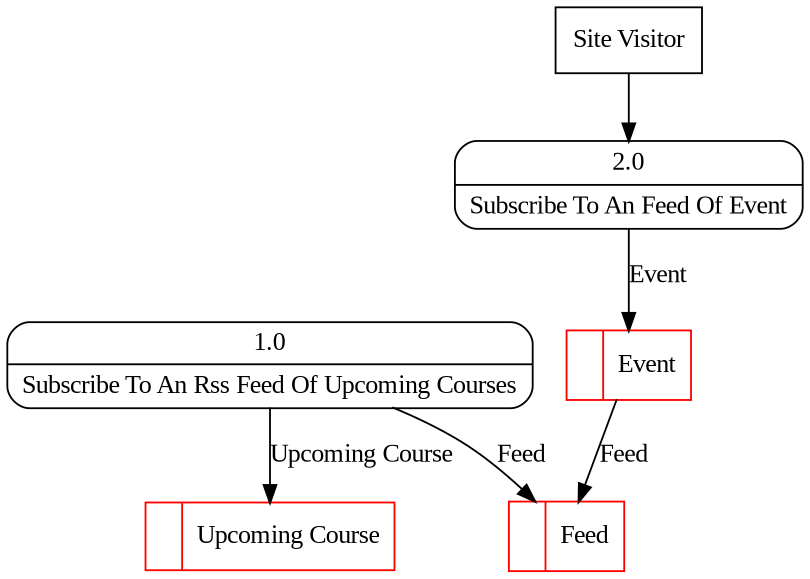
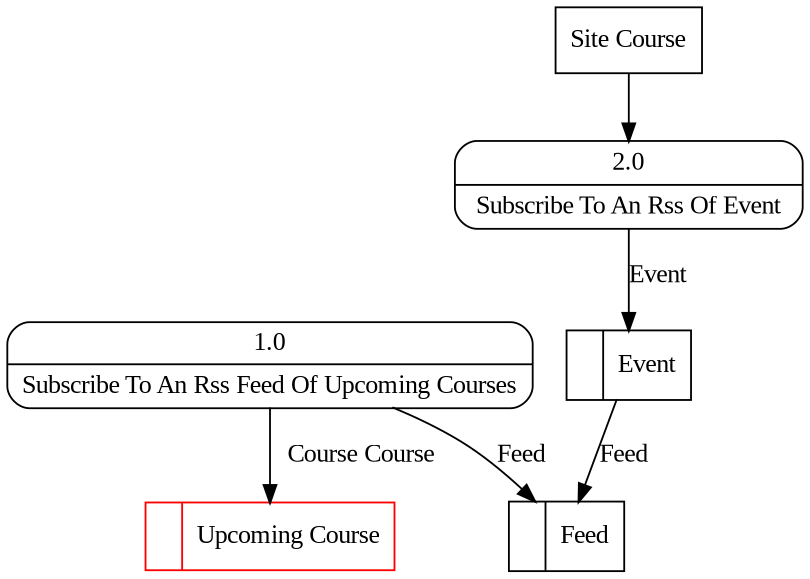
node "Site Visitor": label "Site Visitor" -> "Site Course"
node "2.0": text "Subscribe To An Feed Of Event" -> "Subscribe To An Rss Of Event"
node "Event": color red -> black
edge "1.0" -> "Upcoming Course": label "Upcoming Course" -> "Course Course"
node "Feed": color red -> black
